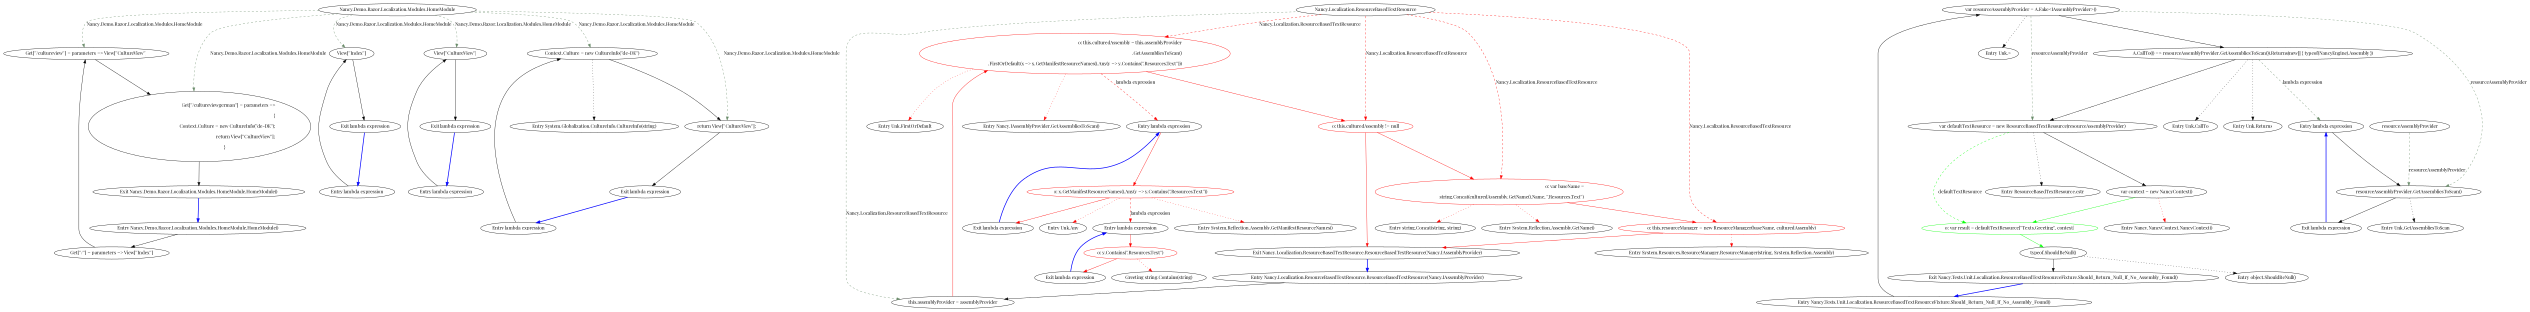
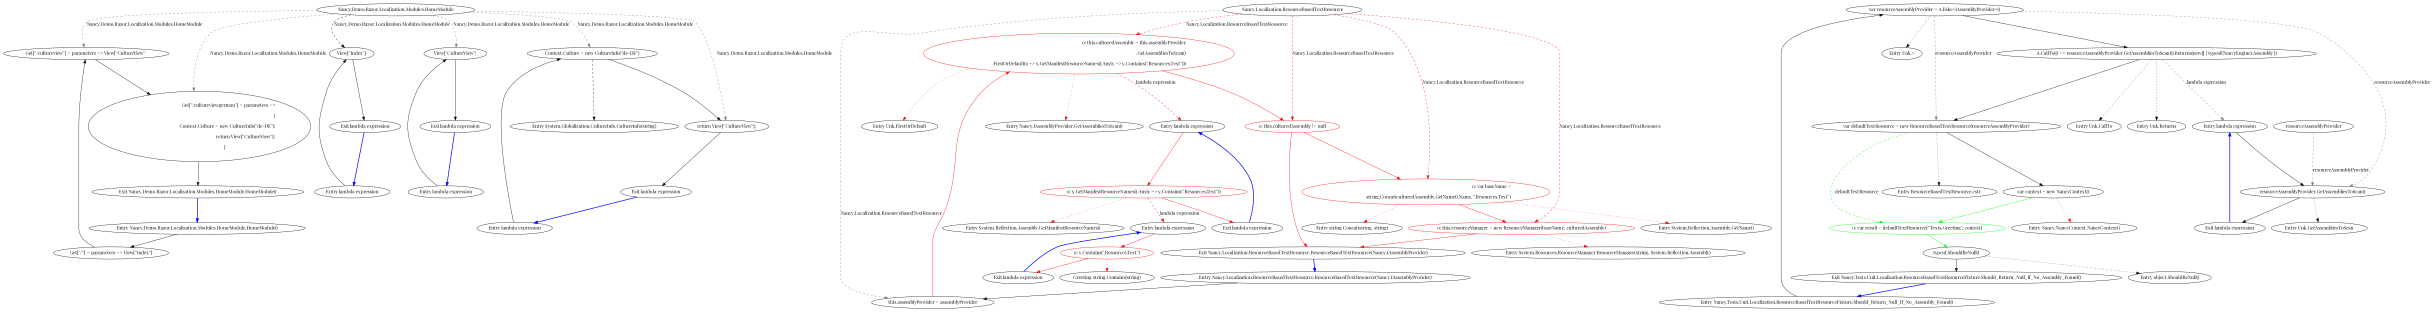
edge "Nancy.Demo.Razor.Localization.Modules.HomeModule" -> "View[''Index'']": color darkseagreen4 -> black
edge "Context.Culture = new CultureInfo(''de-DE'')" -> "Entry System.Globalization.CultureInfo.CultureInfo(string)": style dotted -> dashed
node "Entry Unk.Any": removed
